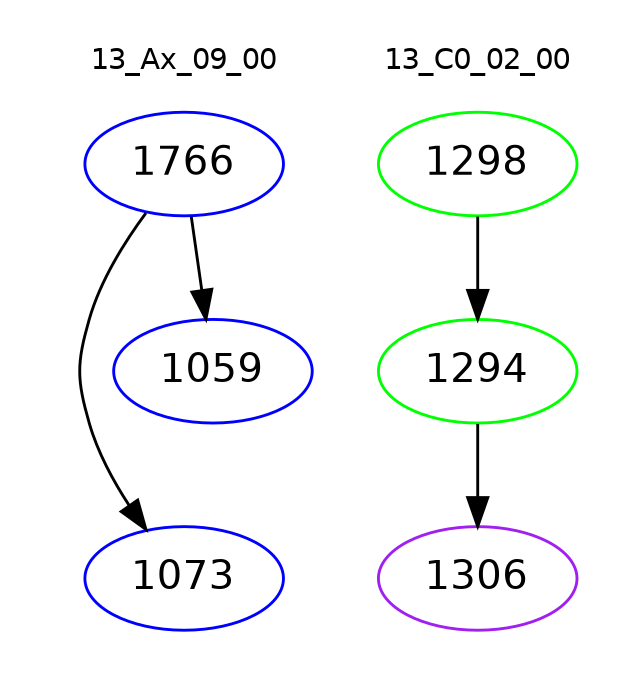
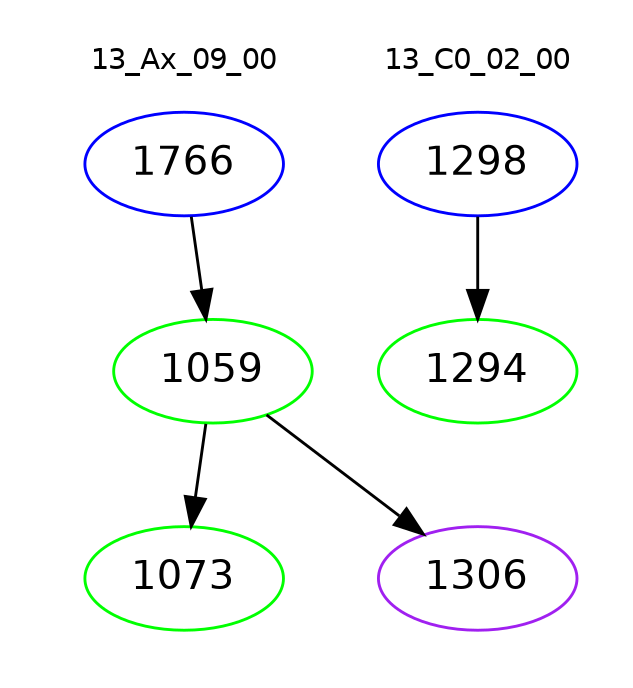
node "1298": color green -> blue
edge "1766" -> "1073": now "1059" -> "1073"
node "1059": color blue -> green
edge "1294" -> "1306": now "1059" -> "1306"
node "1073": color blue -> green
